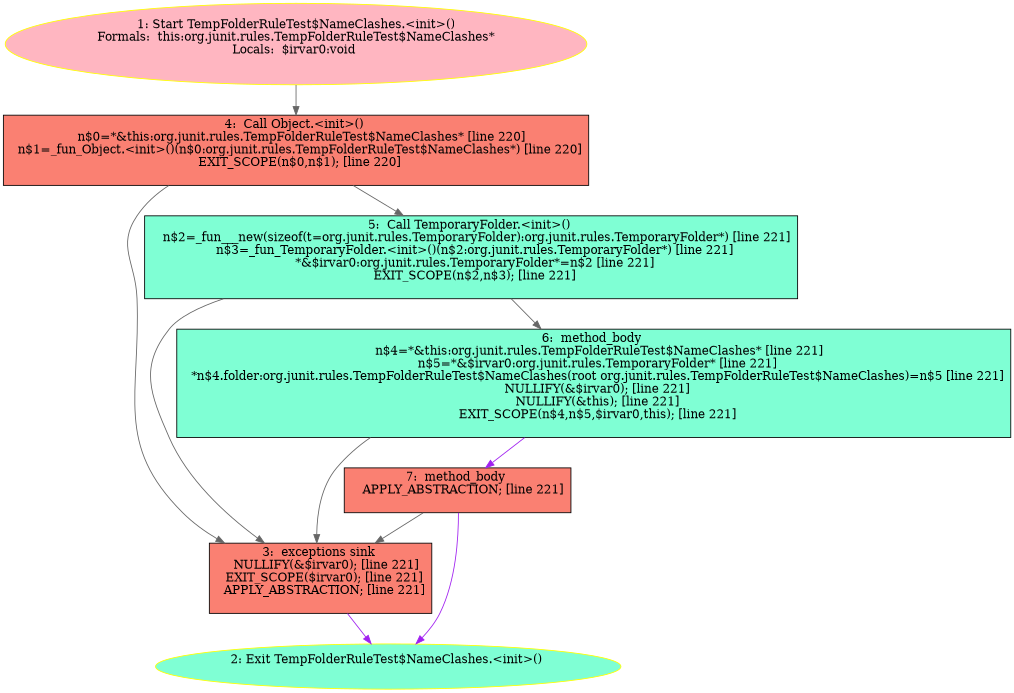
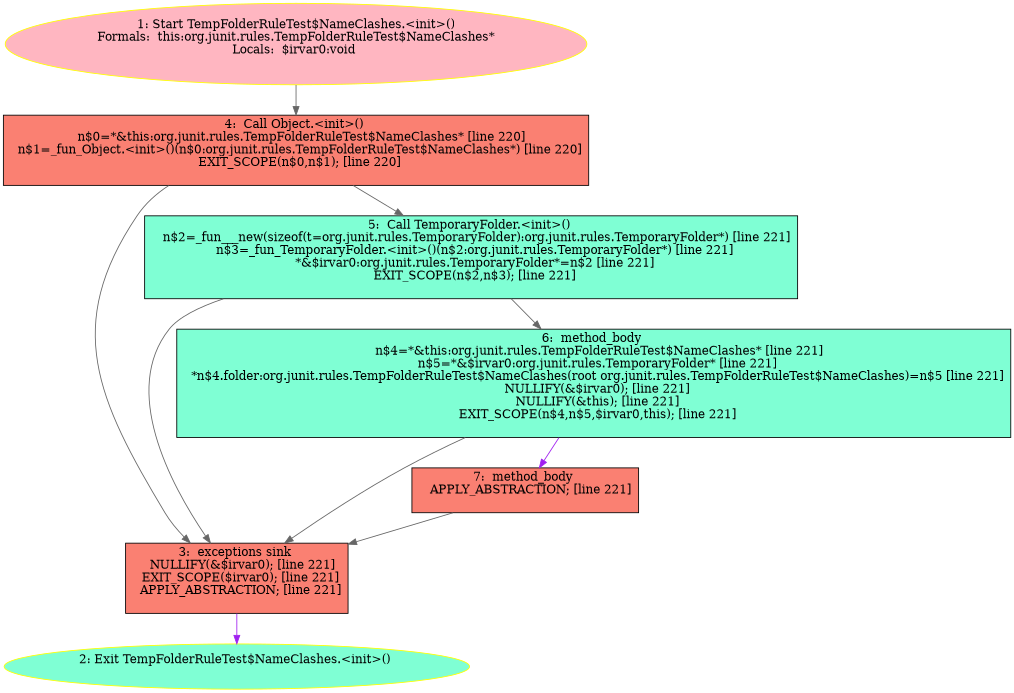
edge "7:  method_body APPLY_ABSTRACTION; [line 221]" -> "2: Exit TempFolderRuleTest$NameClashes.<init>()": removed
